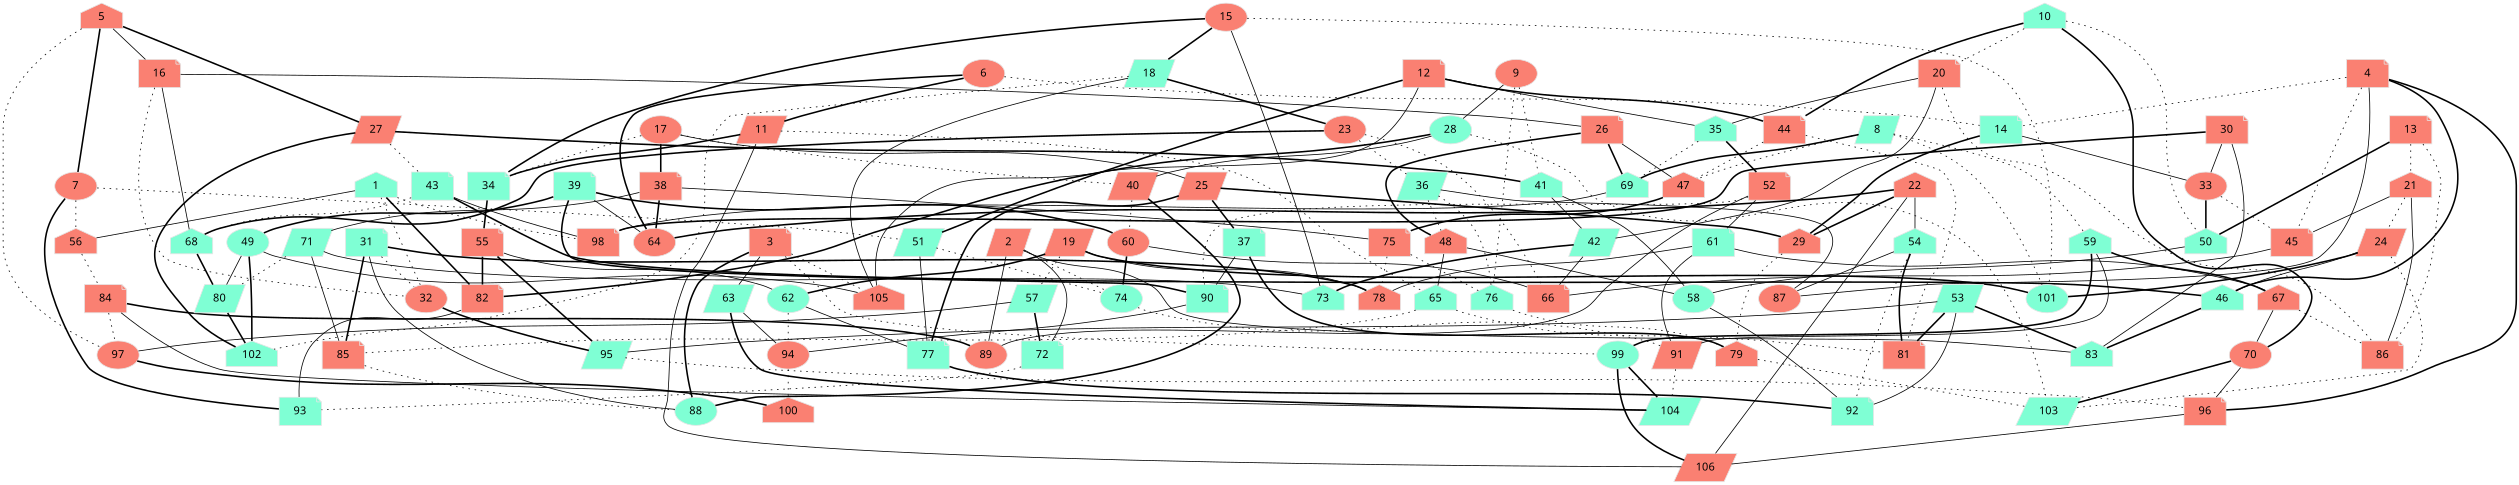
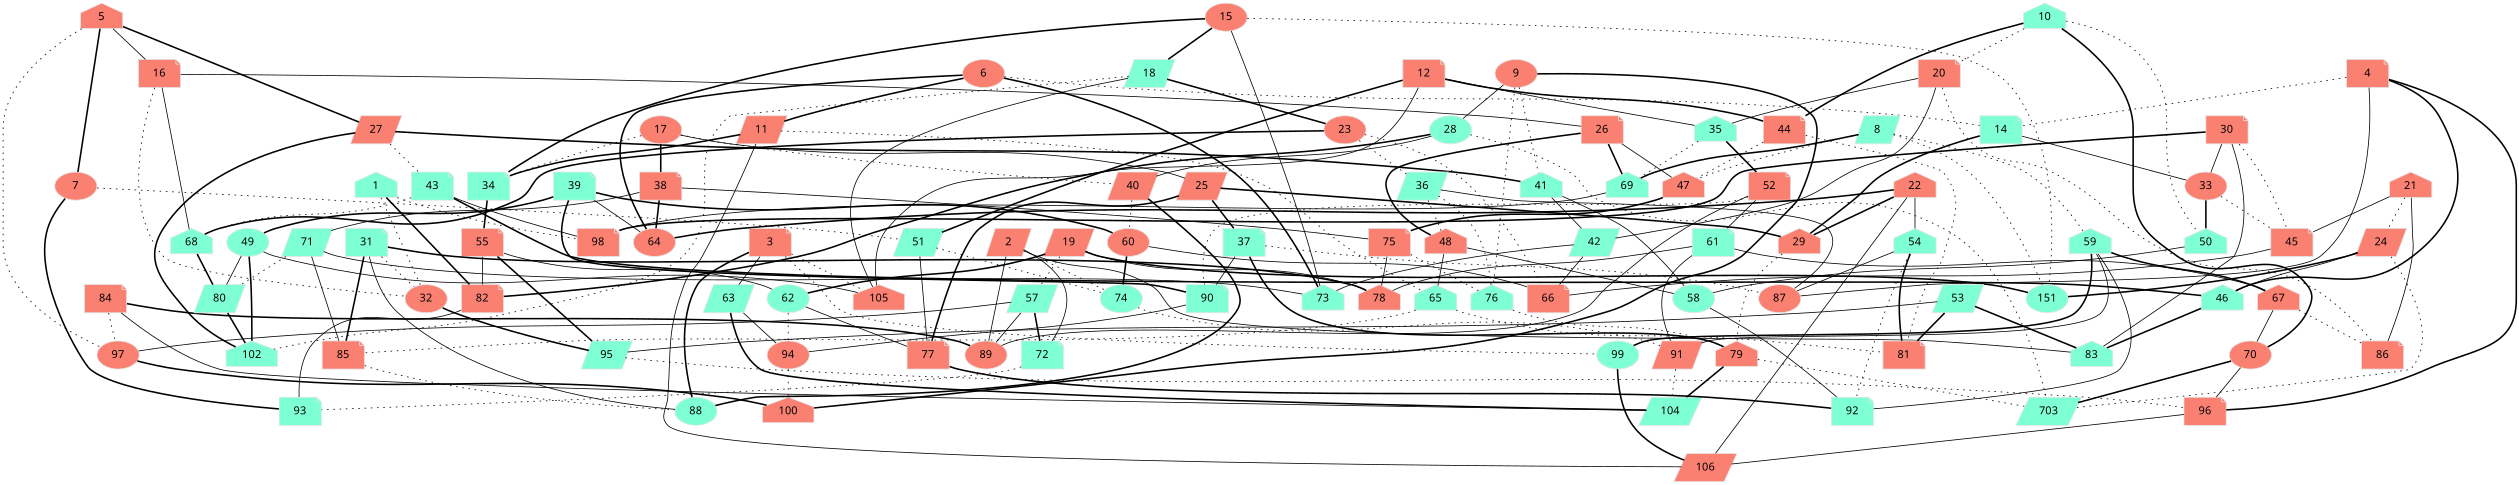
node "13": removed
edge "6" -- "73": added
edge "4" -- "45": now "30" -- "45"
node "56": removed
edge "42" -- "73": style bold -> solid
edge "37" -- "87": added
edge "55" -- "82": style bold -> solid
edge "75" -- "78": style dotted -> solid
node "101": label "101" -> "151"
edge "57" -- "89": added
edge "9" -- "100": added
node "77": fillcolor aquamarine -> salmon
edge "53" -- "92": now "59" -- "92"
edge "99" -- "104": now "79" -- "104"
node "103": label "103" -> "703"
